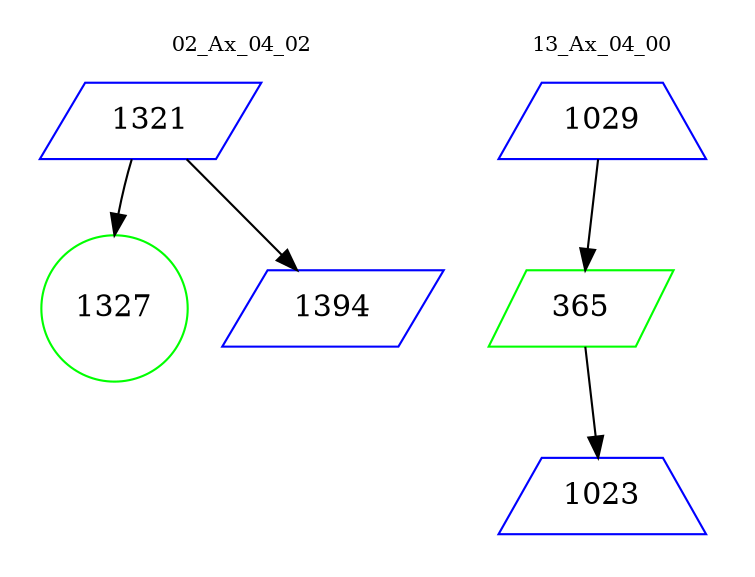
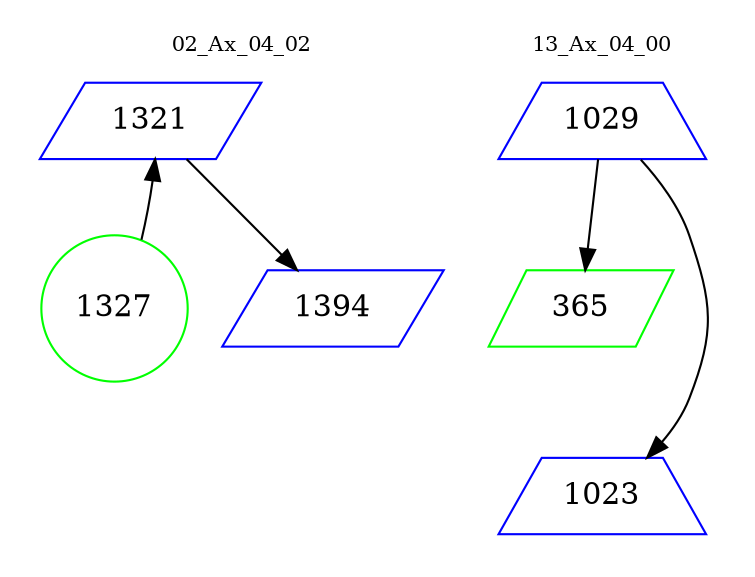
edge "1321" -> "1327": reversed
edge "365" -> "1023": now "1029" -> "1023"
